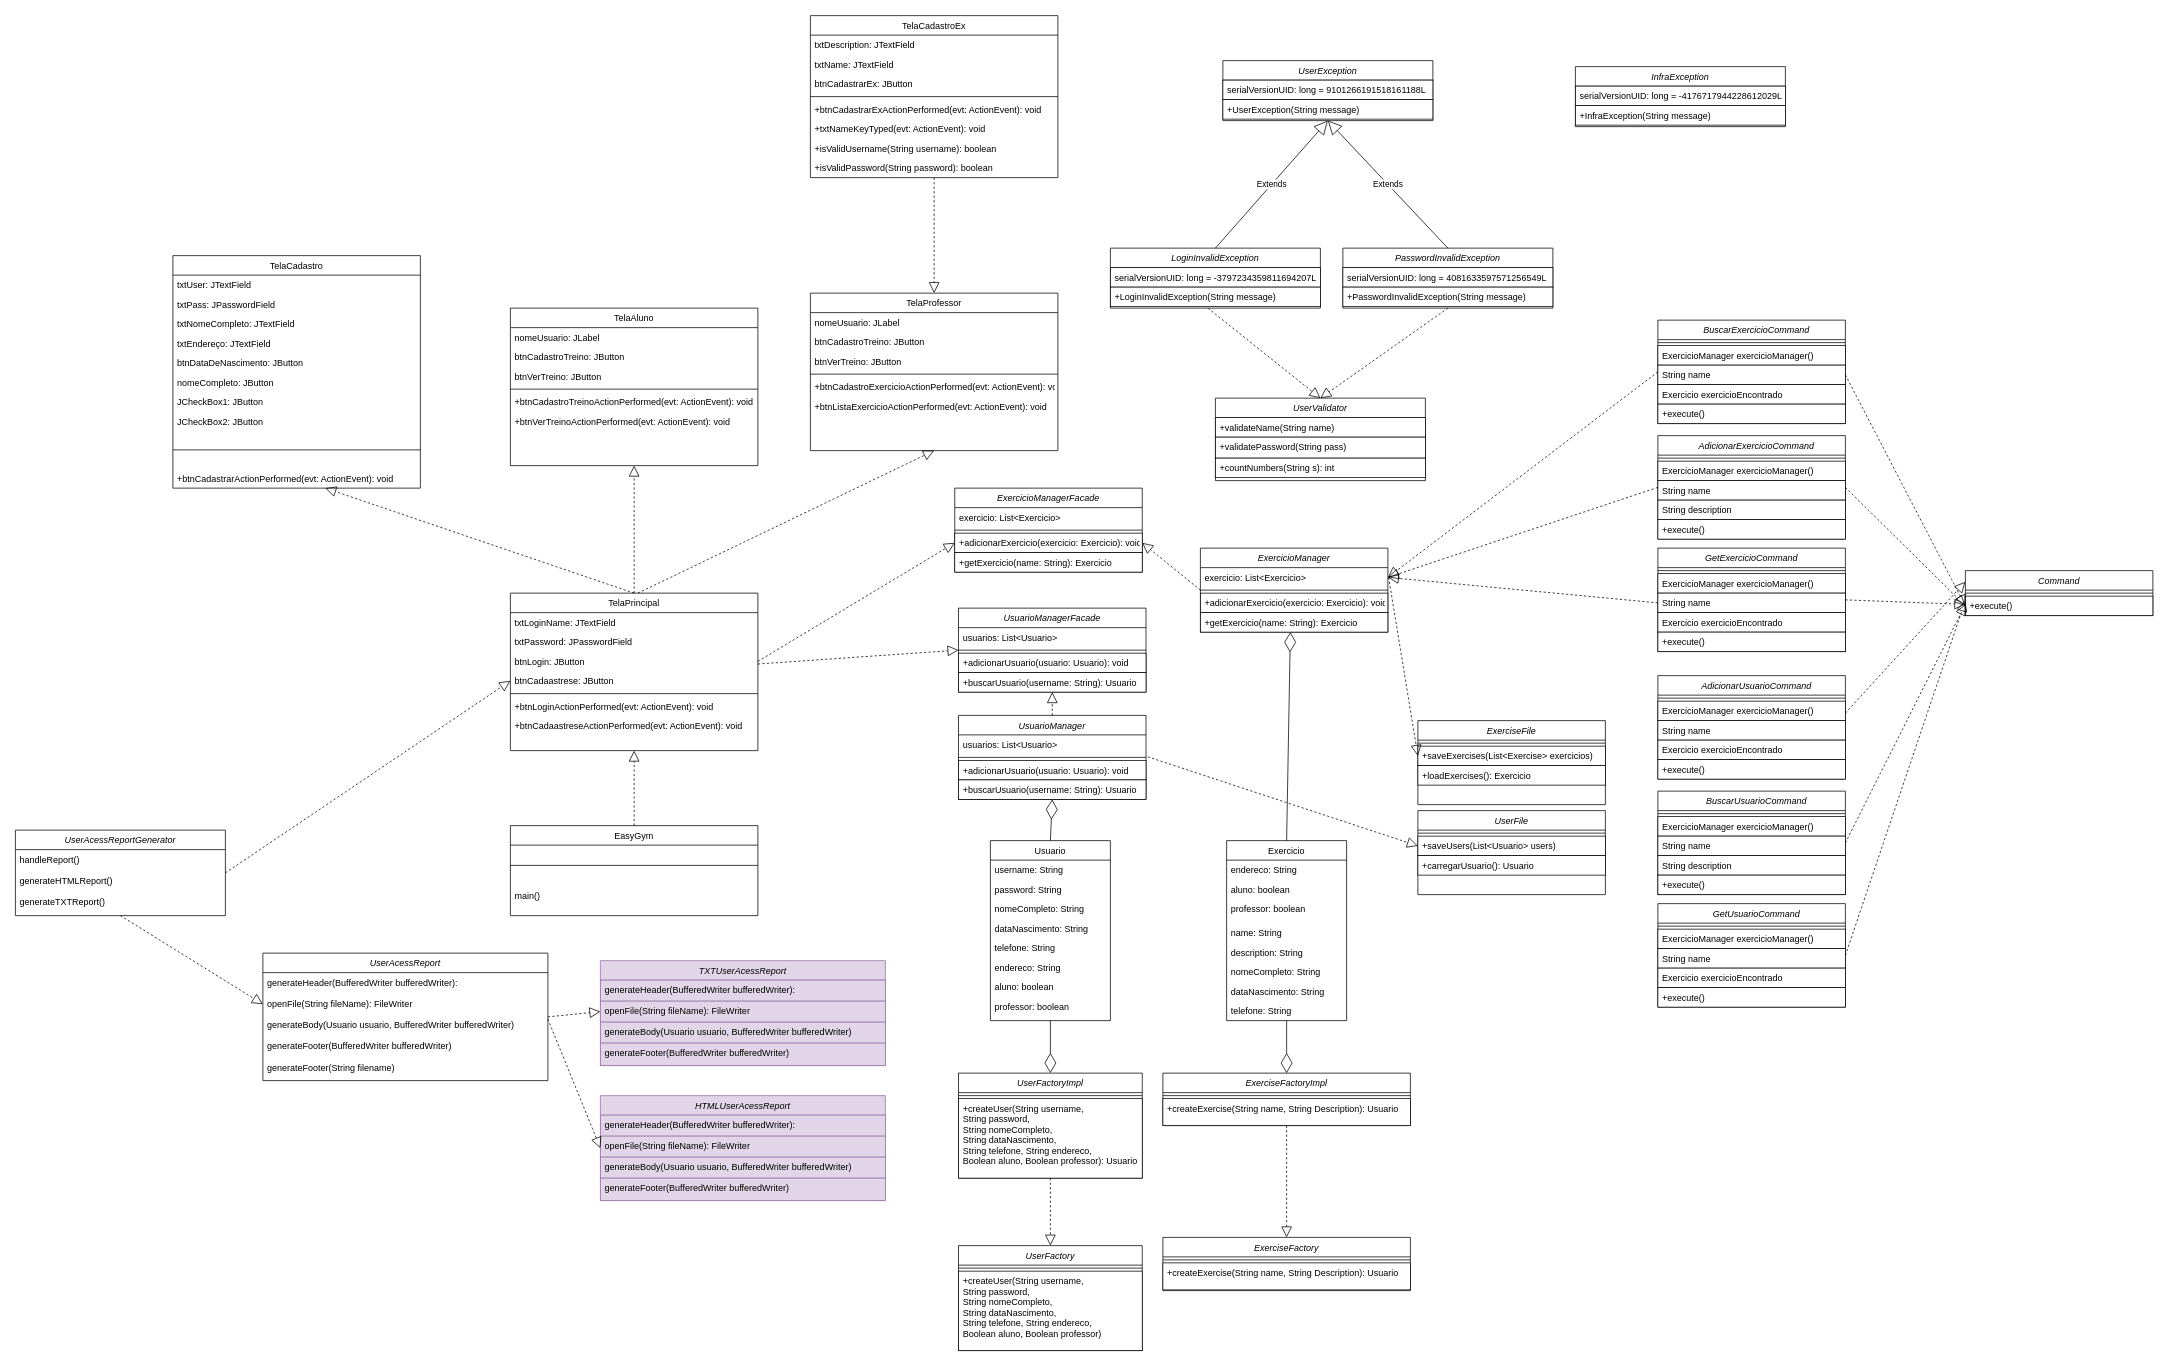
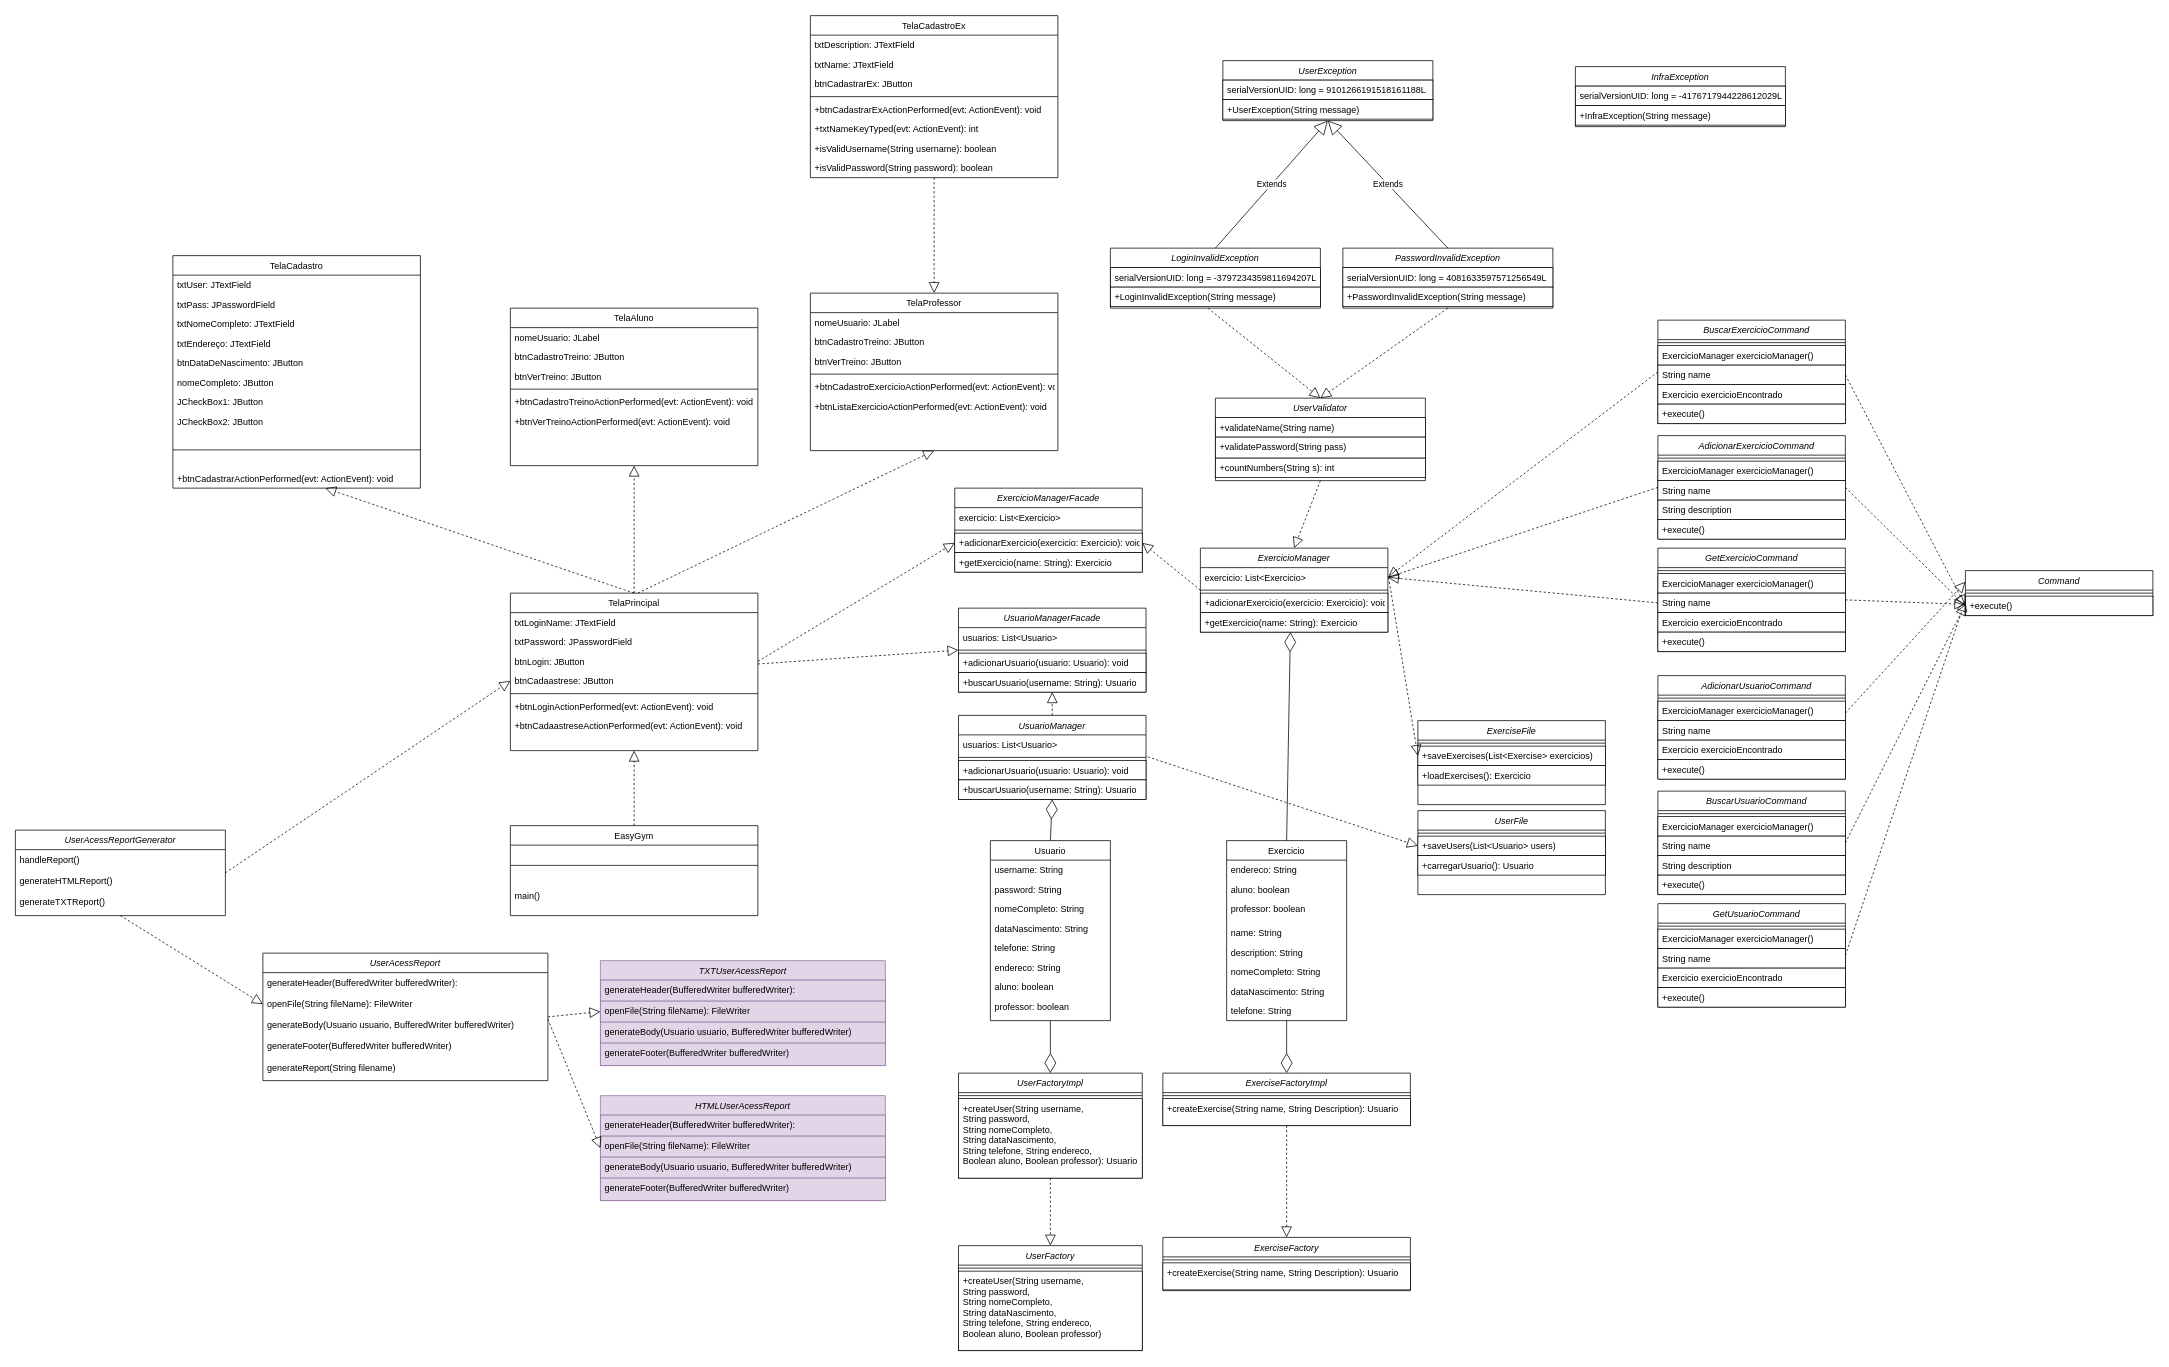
node "+txtNameKeyTyped(evt: ActionEvent): void": label "+txtNameKeyTyped(evt: ActionEvent): void" -> "+txtNameKeyTyped(evt: ActionEvent): int"
edge "UserValidator" -> "ExercicioManager": added
node "generateFooter(String filename)": label "generateFooter(String filename)" -> "generateReport(String filename)"
